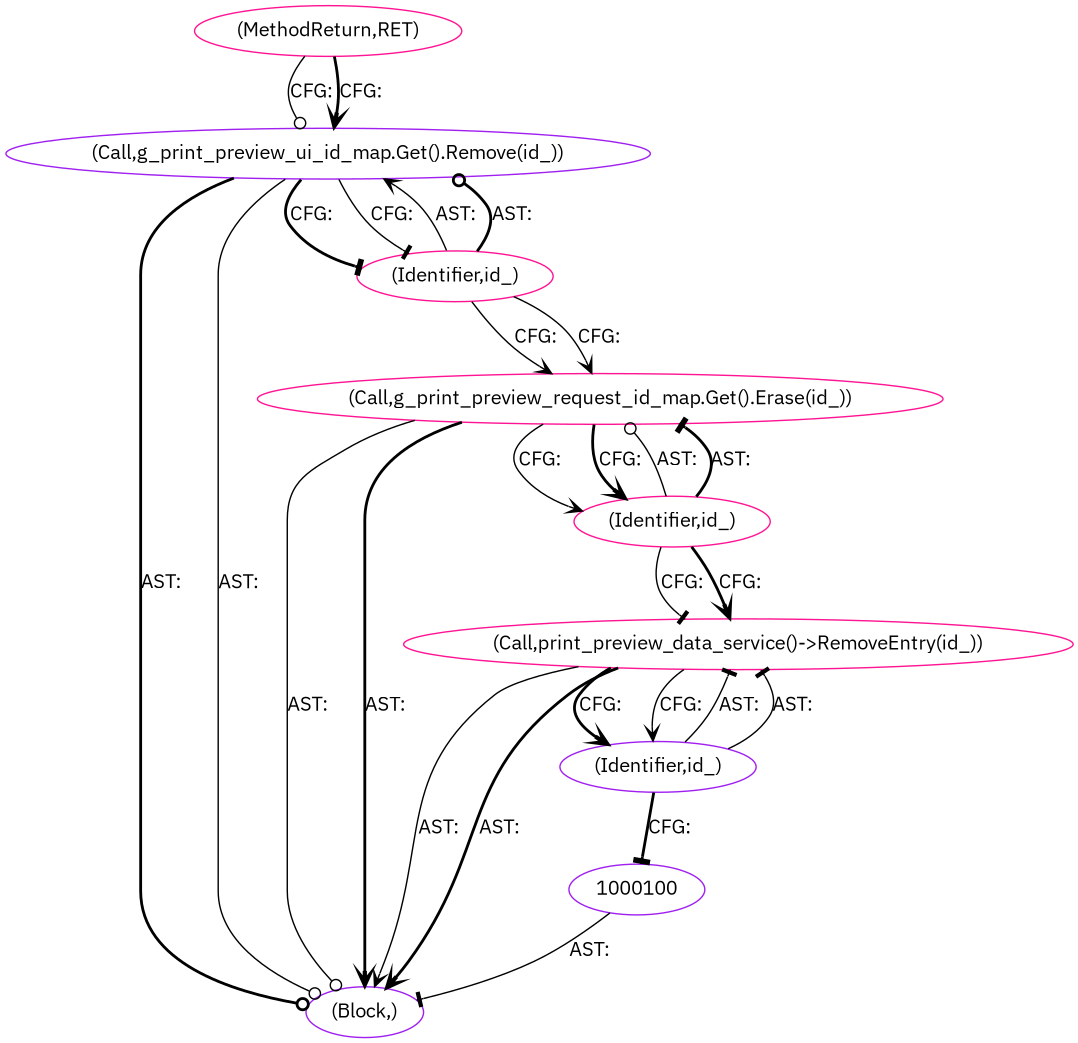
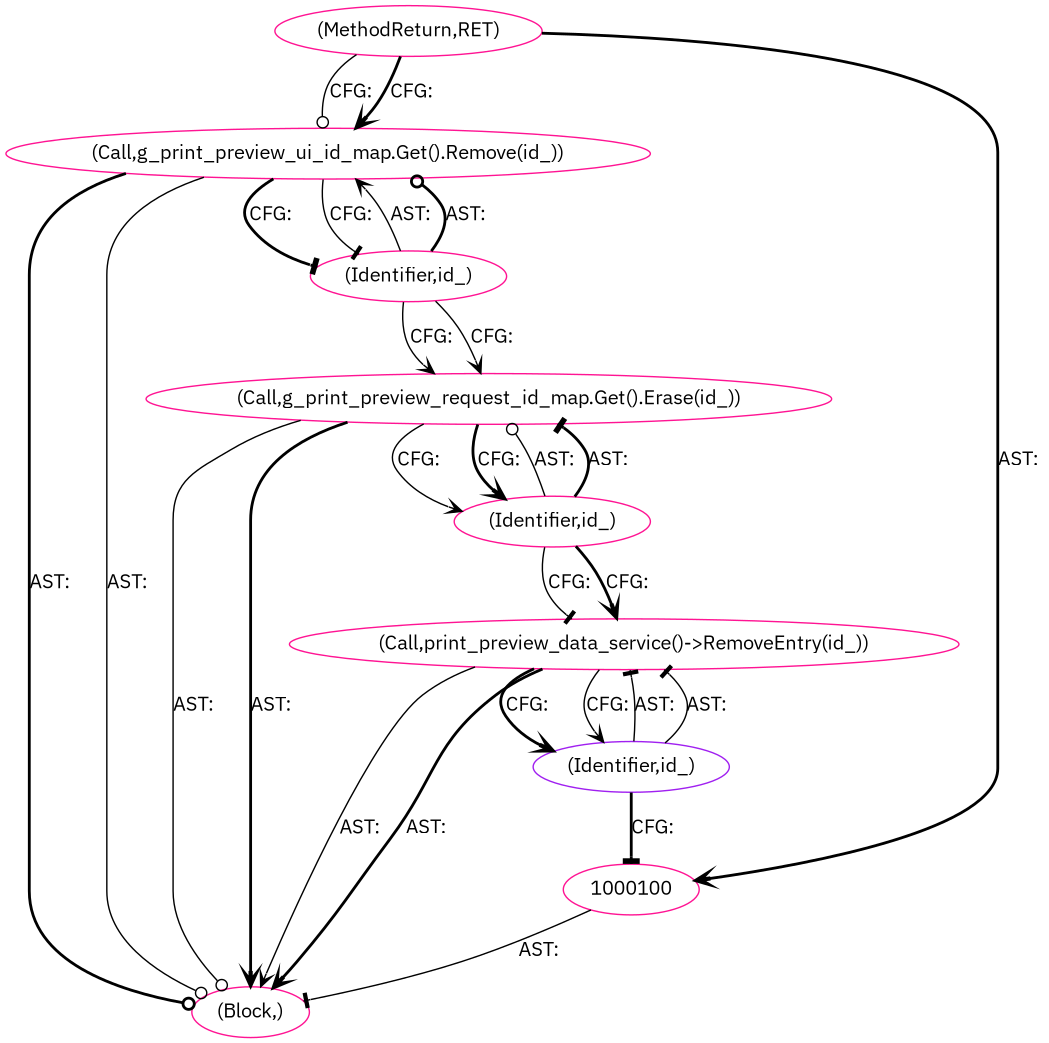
node "(Call,g_print_preview_ui_id_map.Get().Remove(id_))": color purple -> deeppink
edge "(MethodReturn,RET)" -> "1000100": added, label "AST:"
node "1000100": color purple -> deeppink
node "(Block,)": color purple -> deeppink
